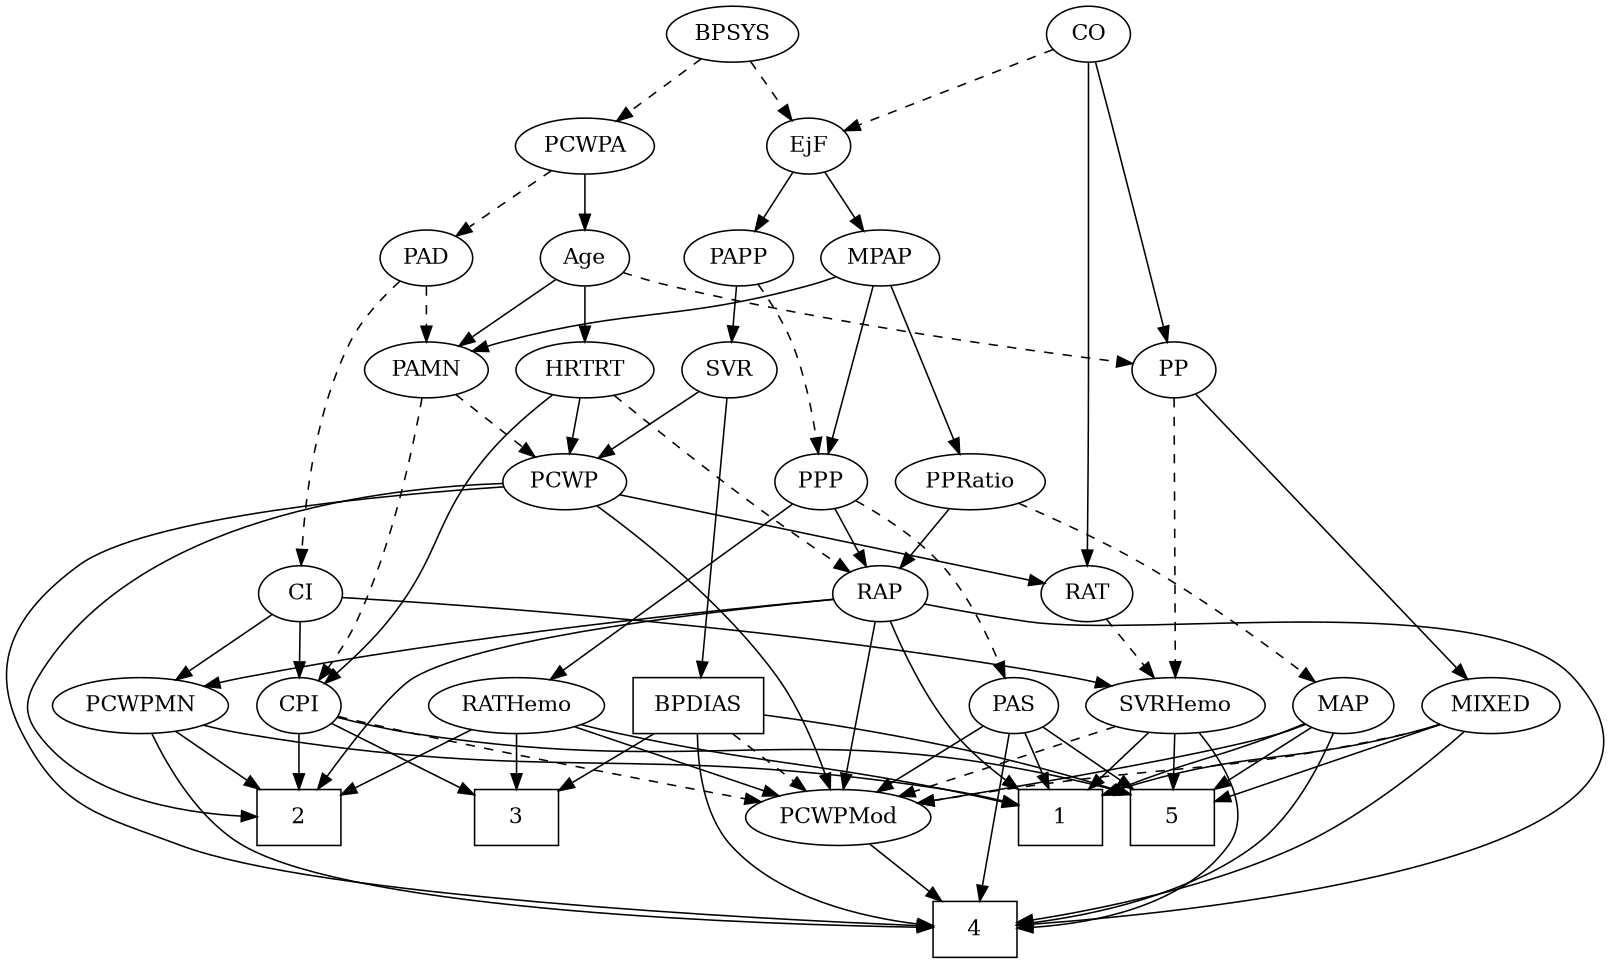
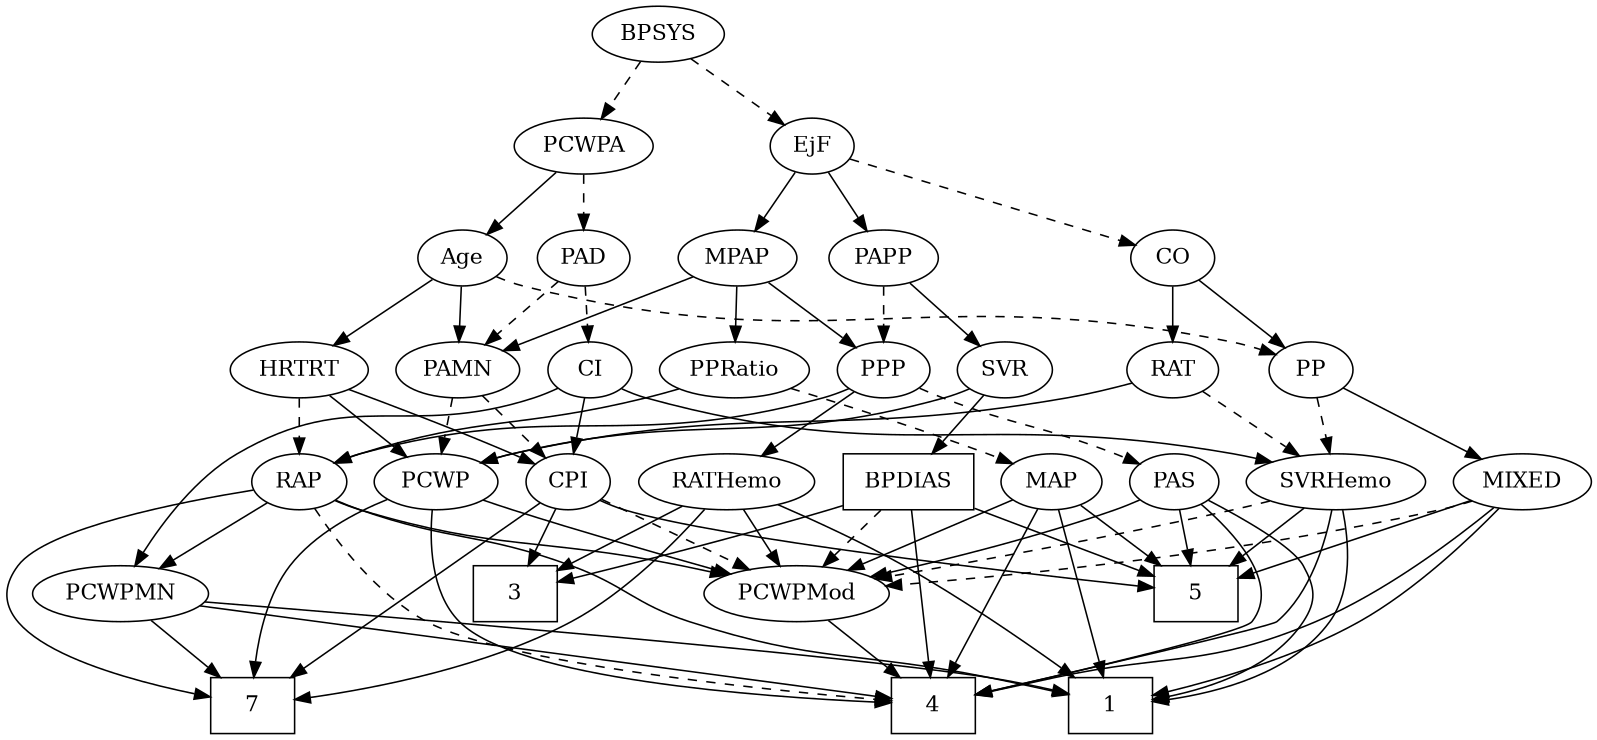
edge "CO" -> "EjF": reversed
edge "PCWP" -> "RAT": reversed
edge "RAP" -> "4": style solid -> dashed
node "2": label "2" -> "7"
